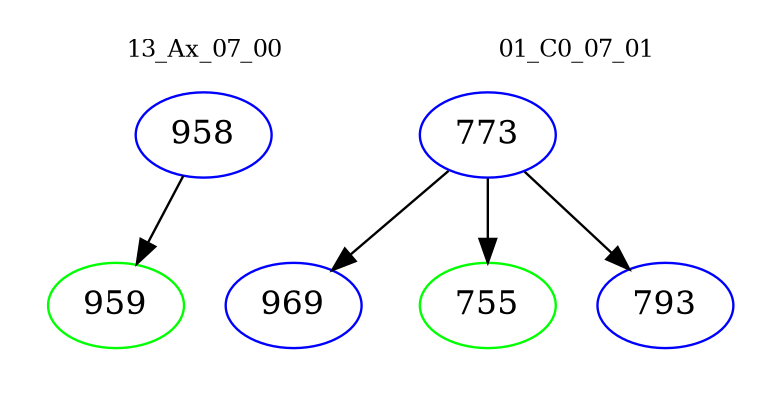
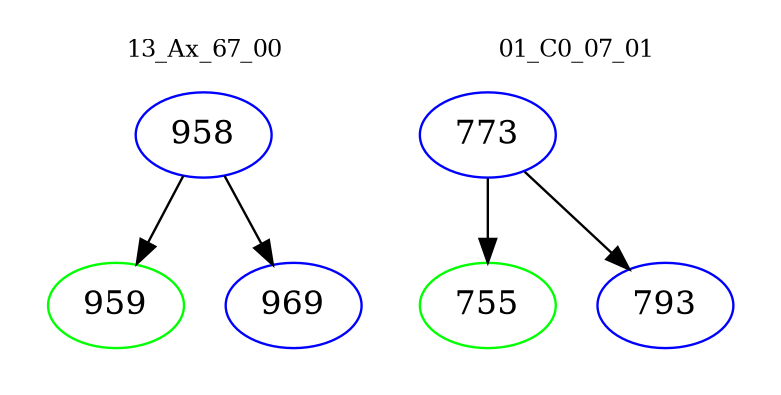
cluster "13_Ax_07_00": label "13_Ax_07_00" -> "13_Ax_67_00"
edge "773" -> "969": now "958" -> "969"
